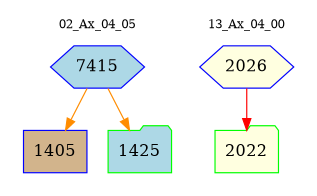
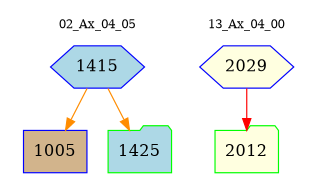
node "7415": label "7415" -> "1415"
node "2026": label "2026" -> "2029"
node "1405": label "1405" -> "1005"
node "2022": label "2022" -> "2012"
